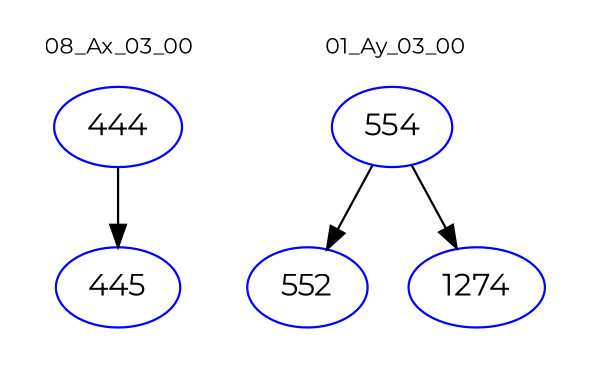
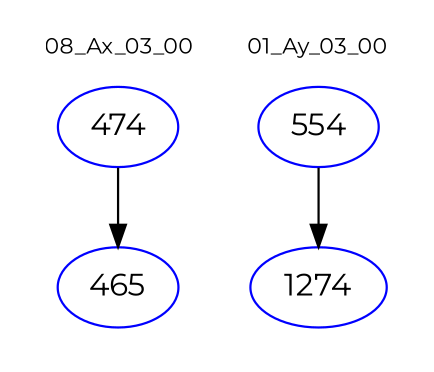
node "444": label "444" -> "474"
node "445": label "445" -> "465"
node "552": removed
